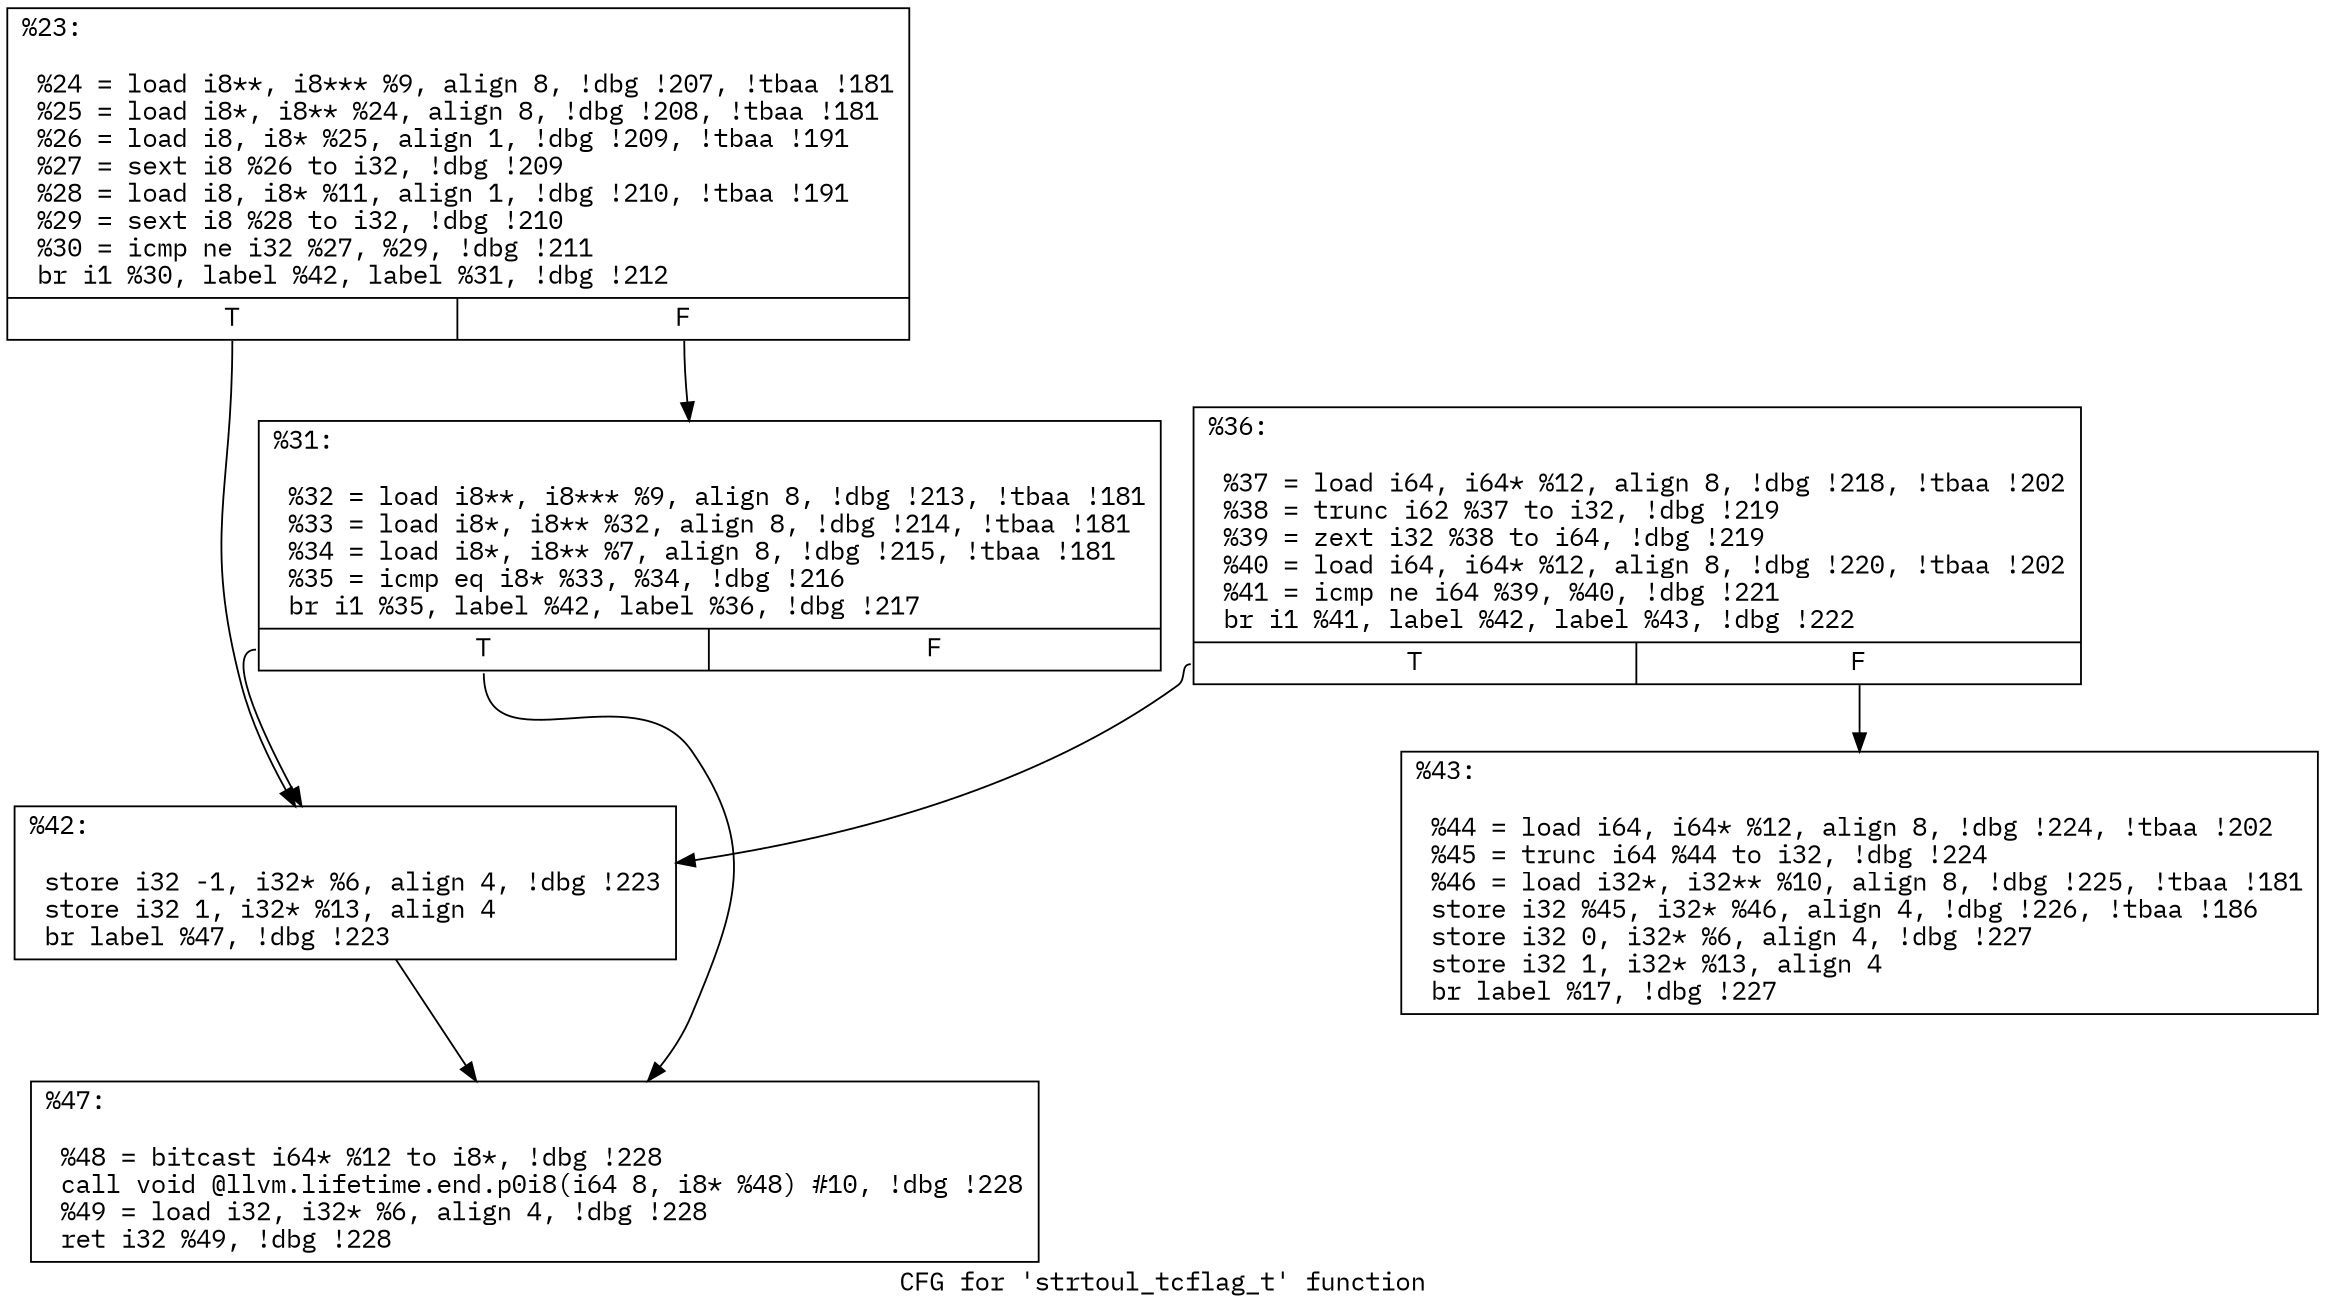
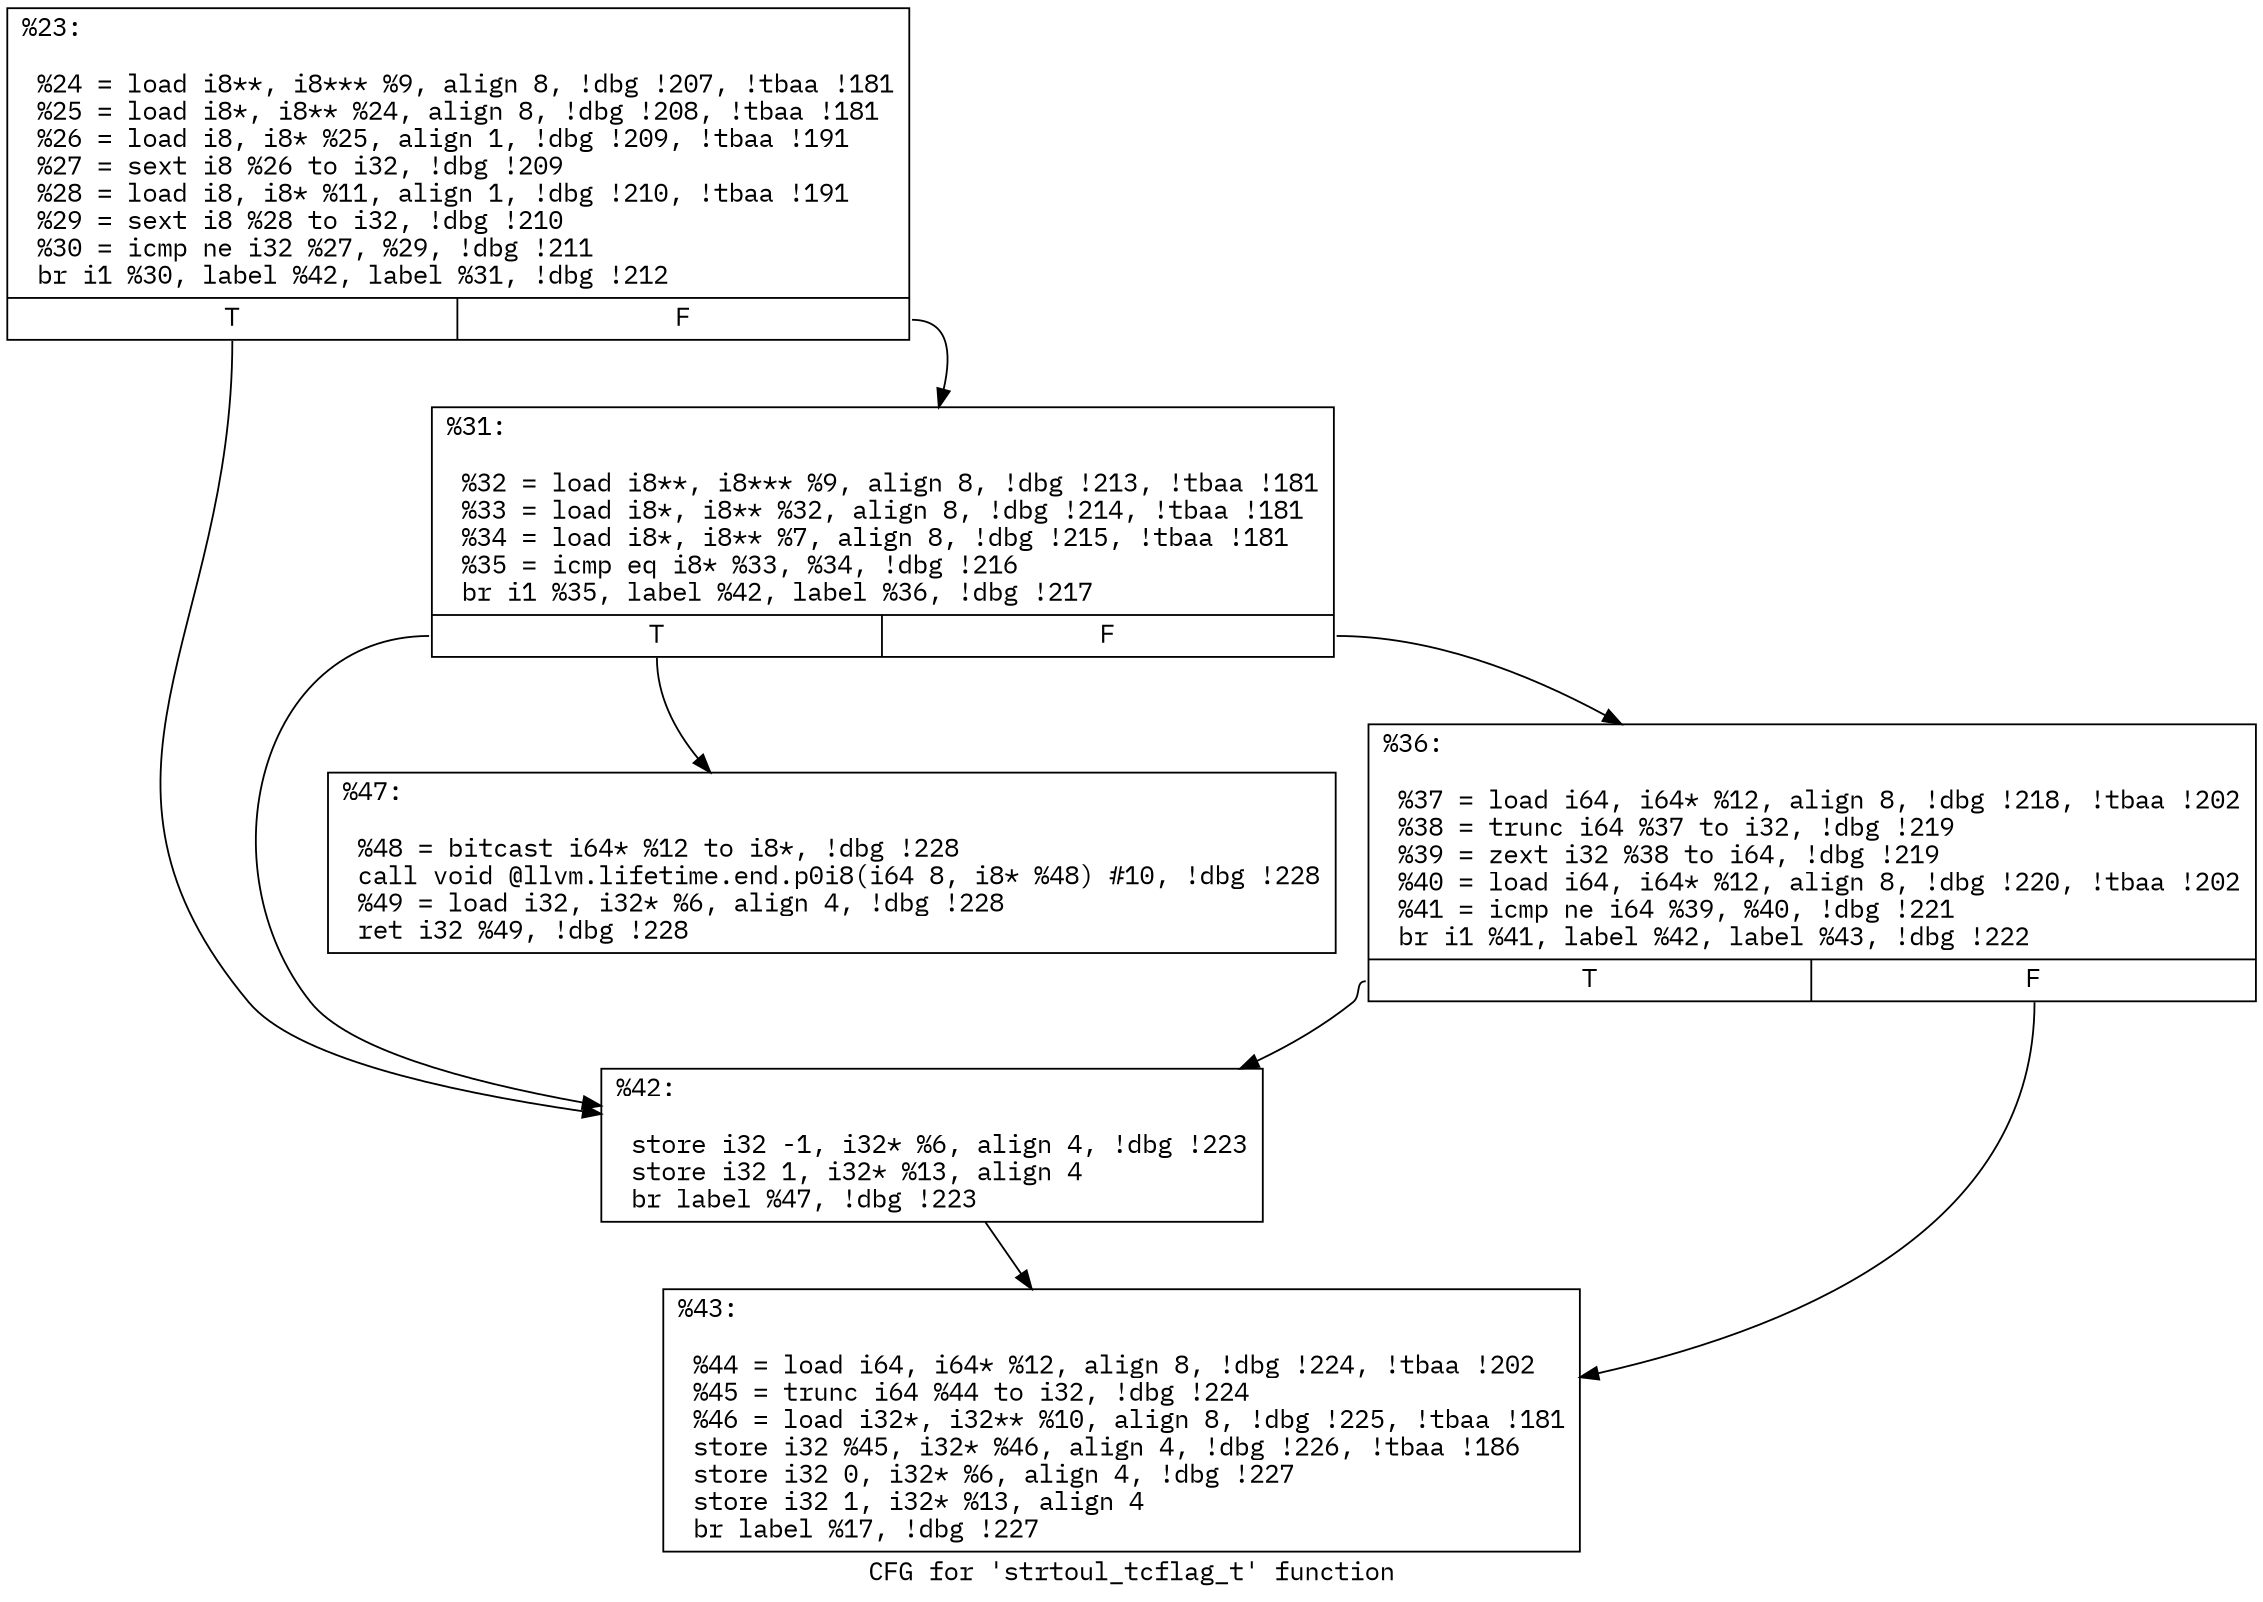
node "%36:": text "%38 = trunc i62 %37 to i32, !dbg !219" -> "%38 = trunc i64 %37 to i32, !dbg !219"
edge "%31:" -> "%36:": added
edge "%42:" -> "%47:": now "%42:" -> "%43:"
